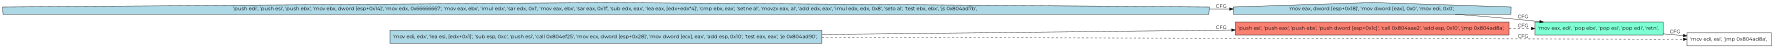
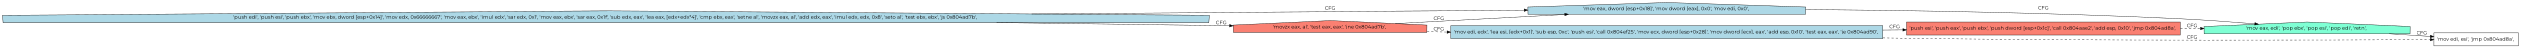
node "'movzx eax, al', 'test eax, eax', 'jne 0x804ad7b',": added
node "'mov eax, edi', 'pop ebx', 'pop esi', 'pop edi', 'retn',": shape box -> house
